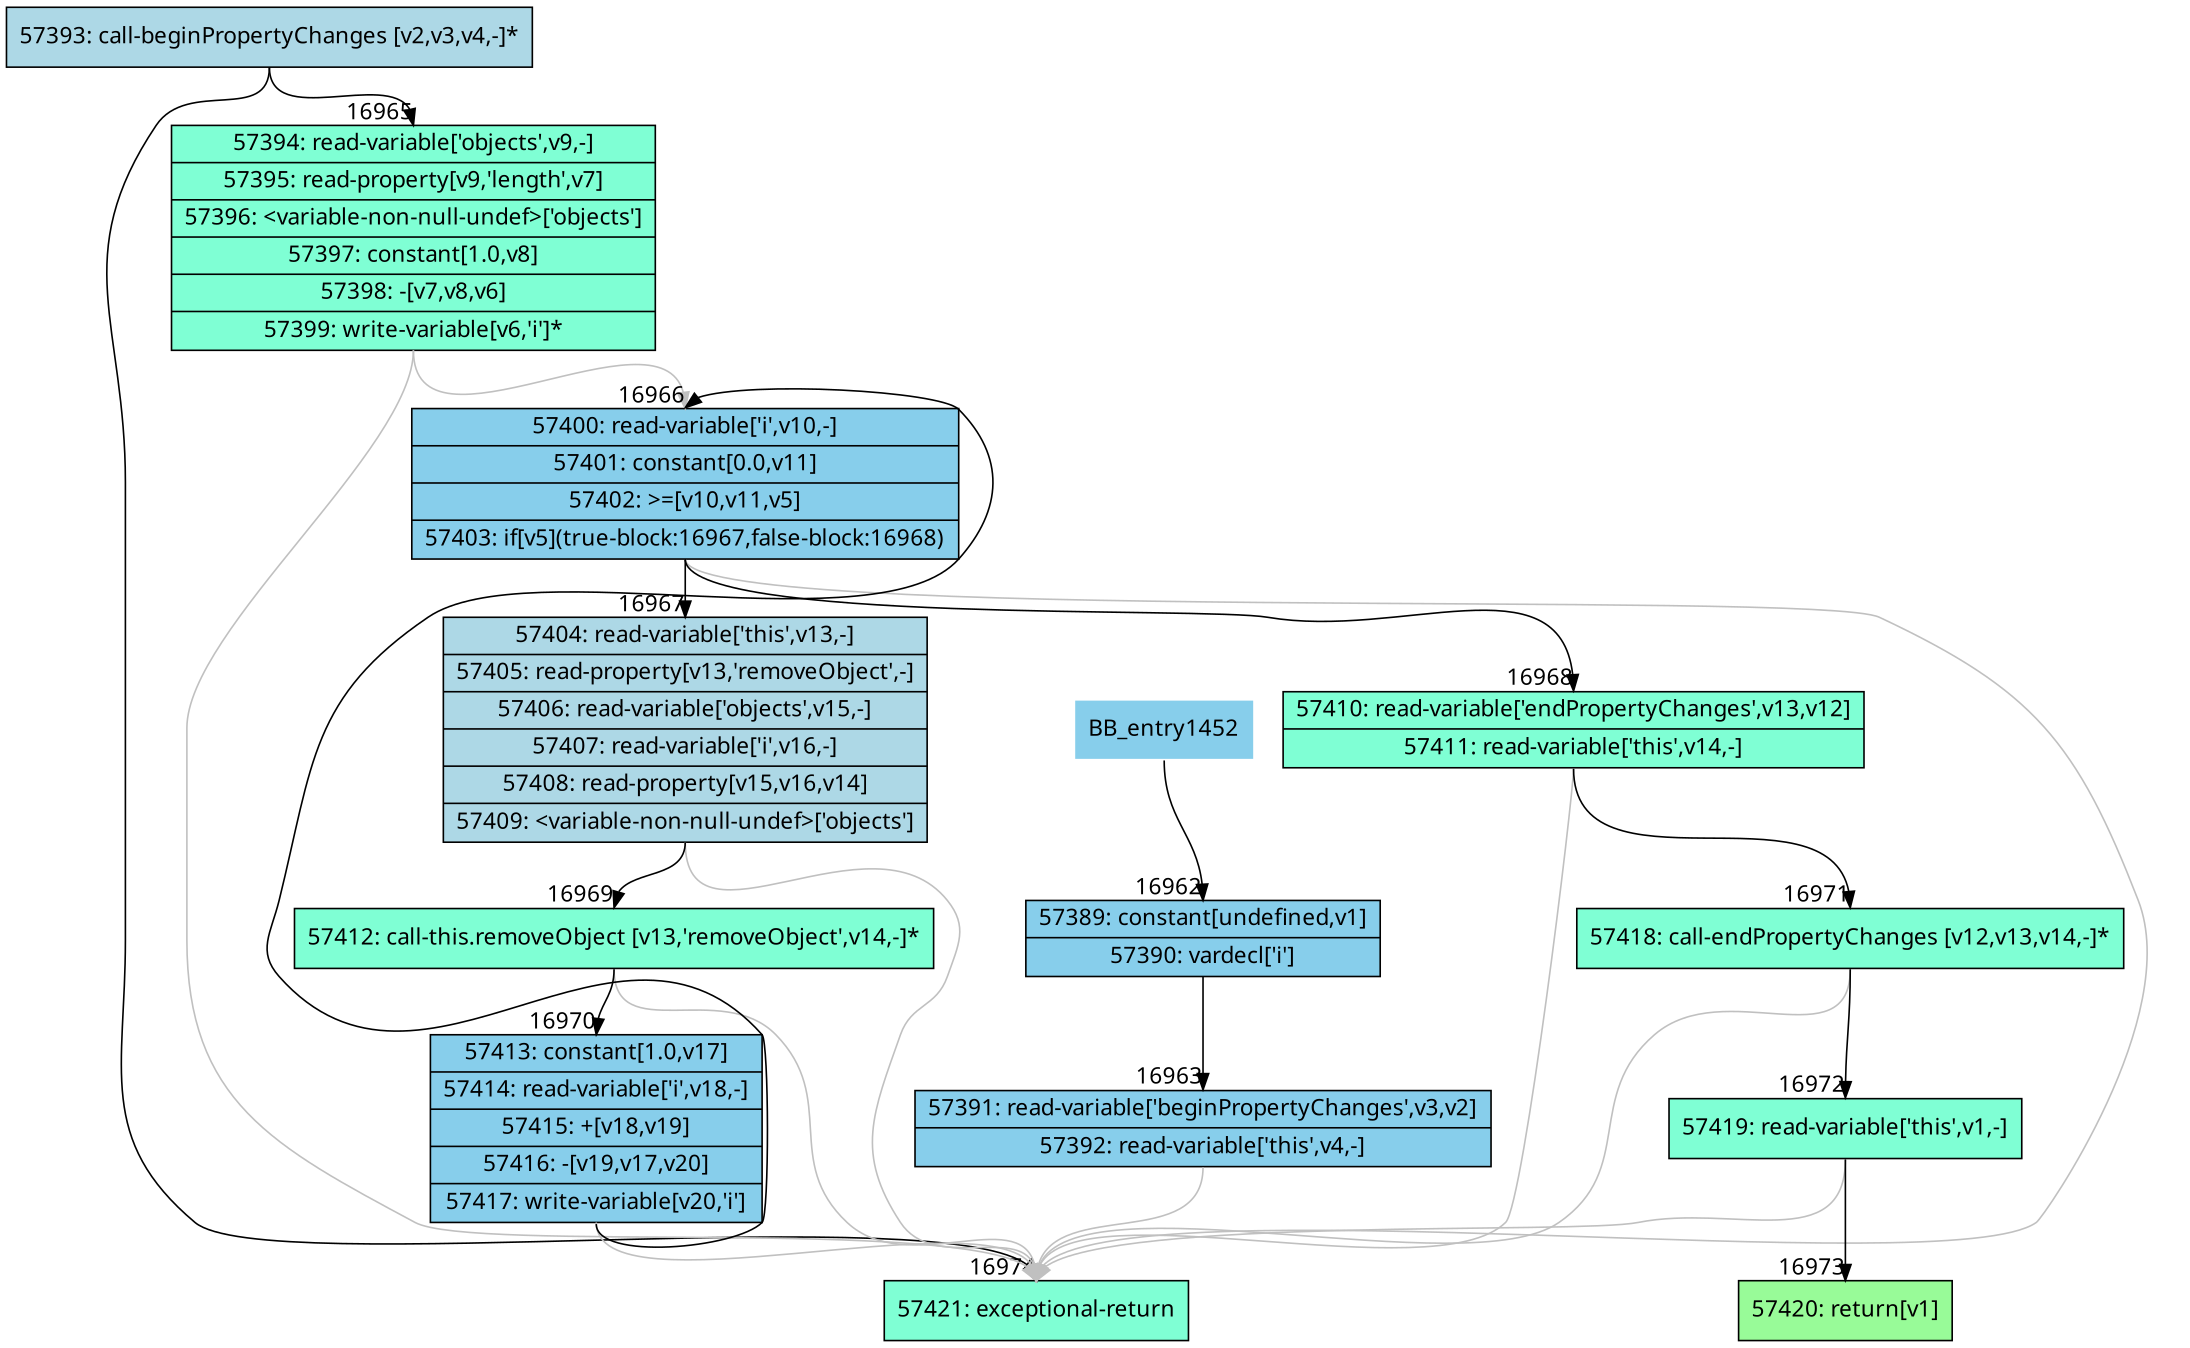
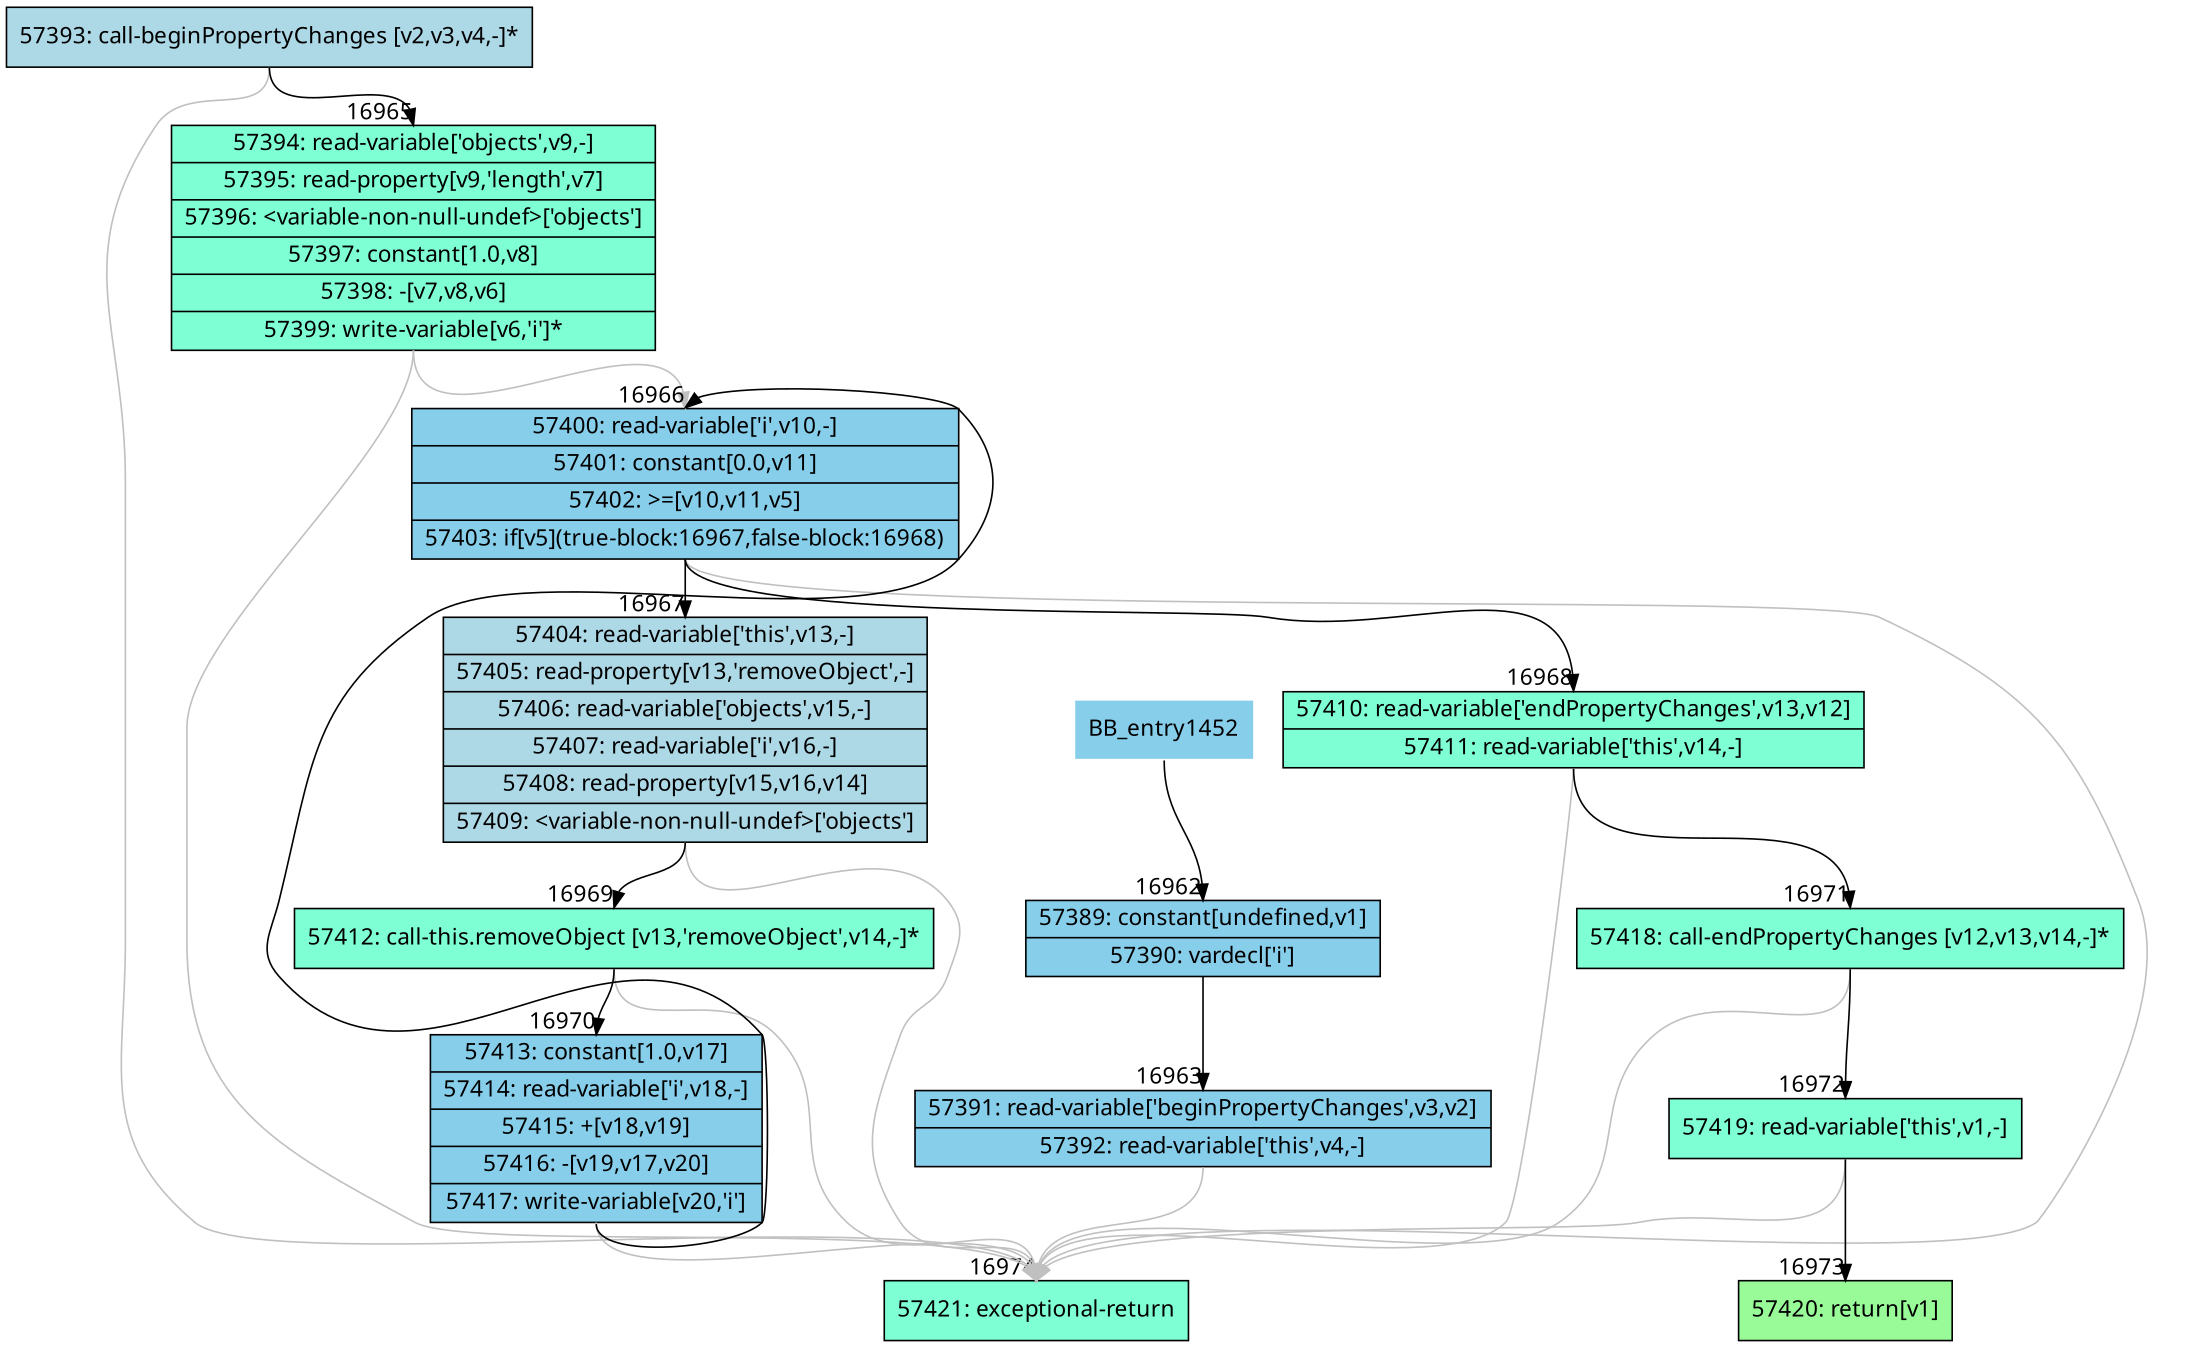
edge "57393: call-beginPropertyChanges [v2,v3,v4,-]*" -> "57421: exceptional-return": color black -> gray
